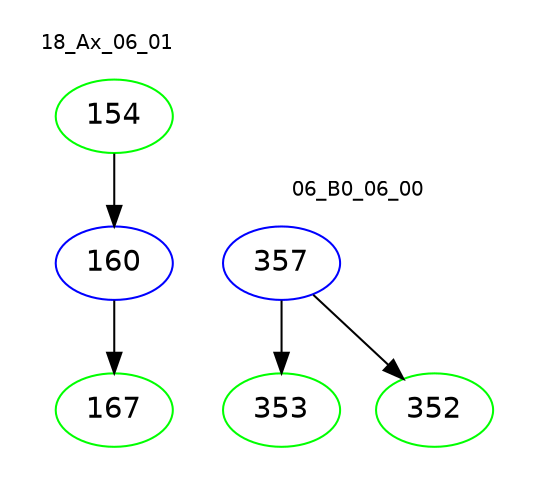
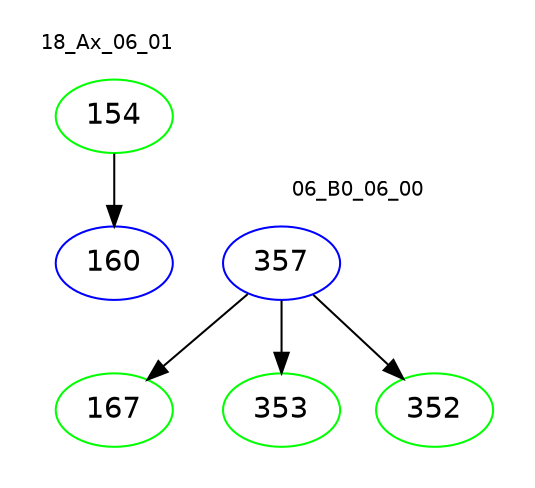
edge "160" -> "167": now "357" -> "167"
